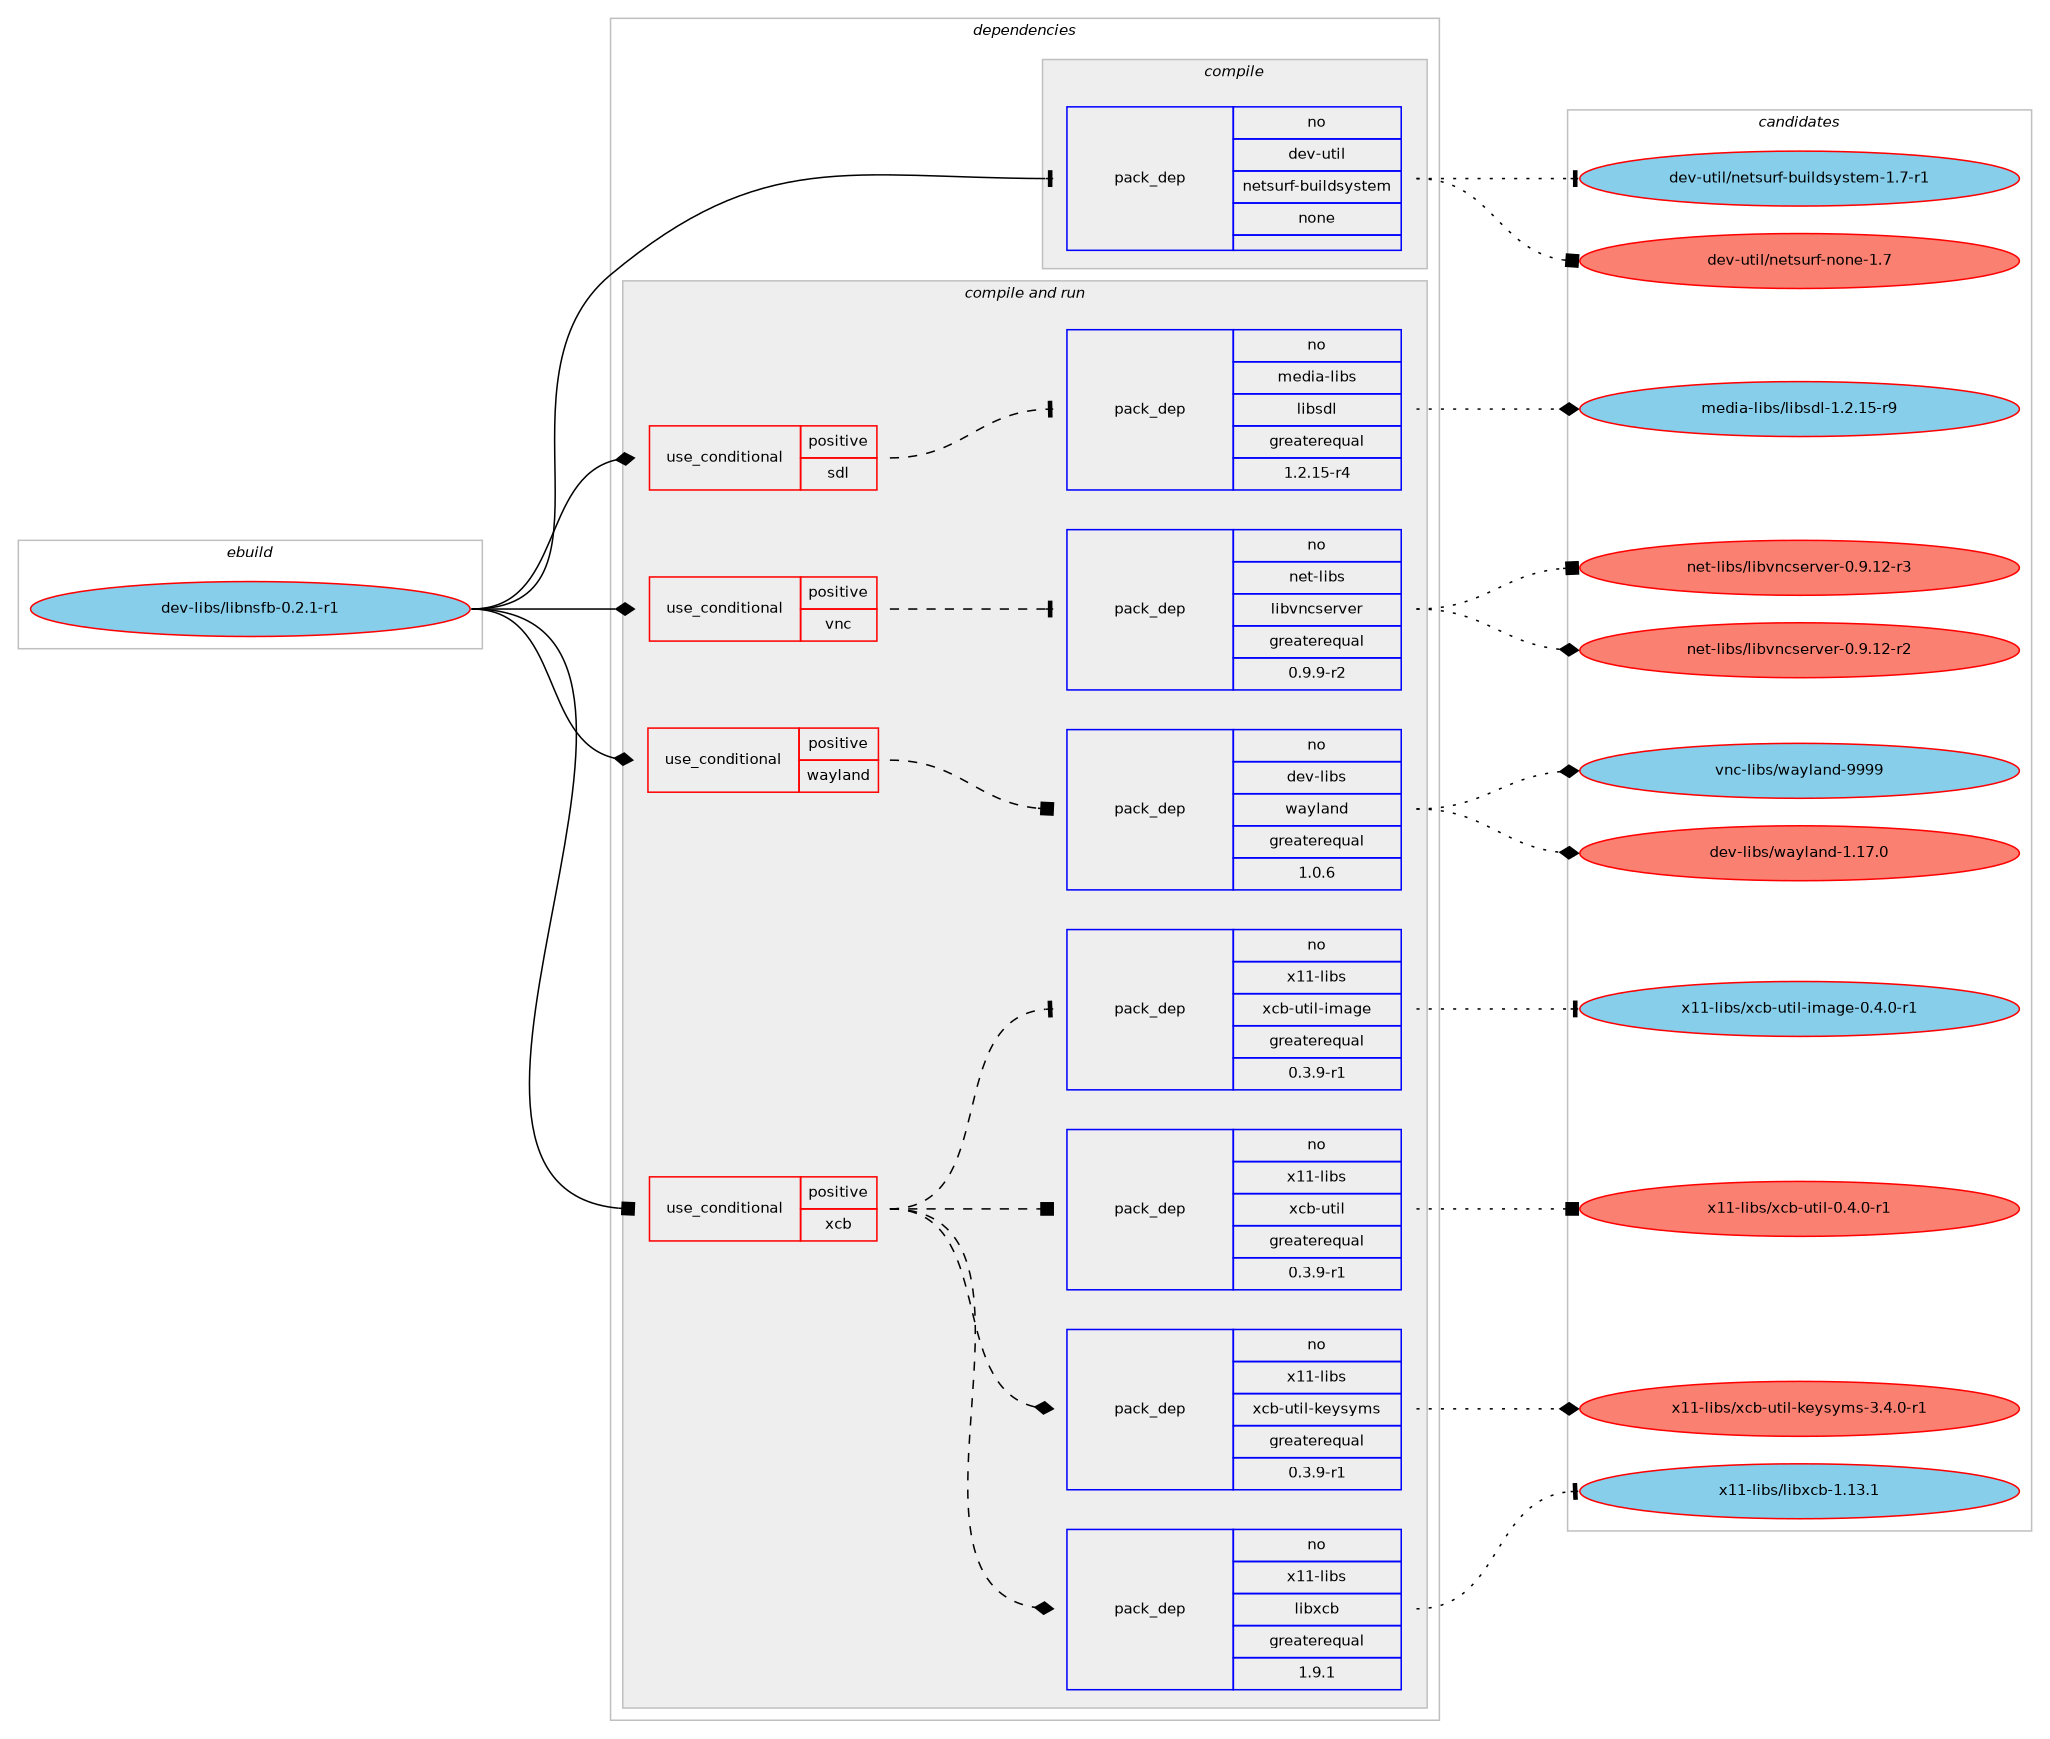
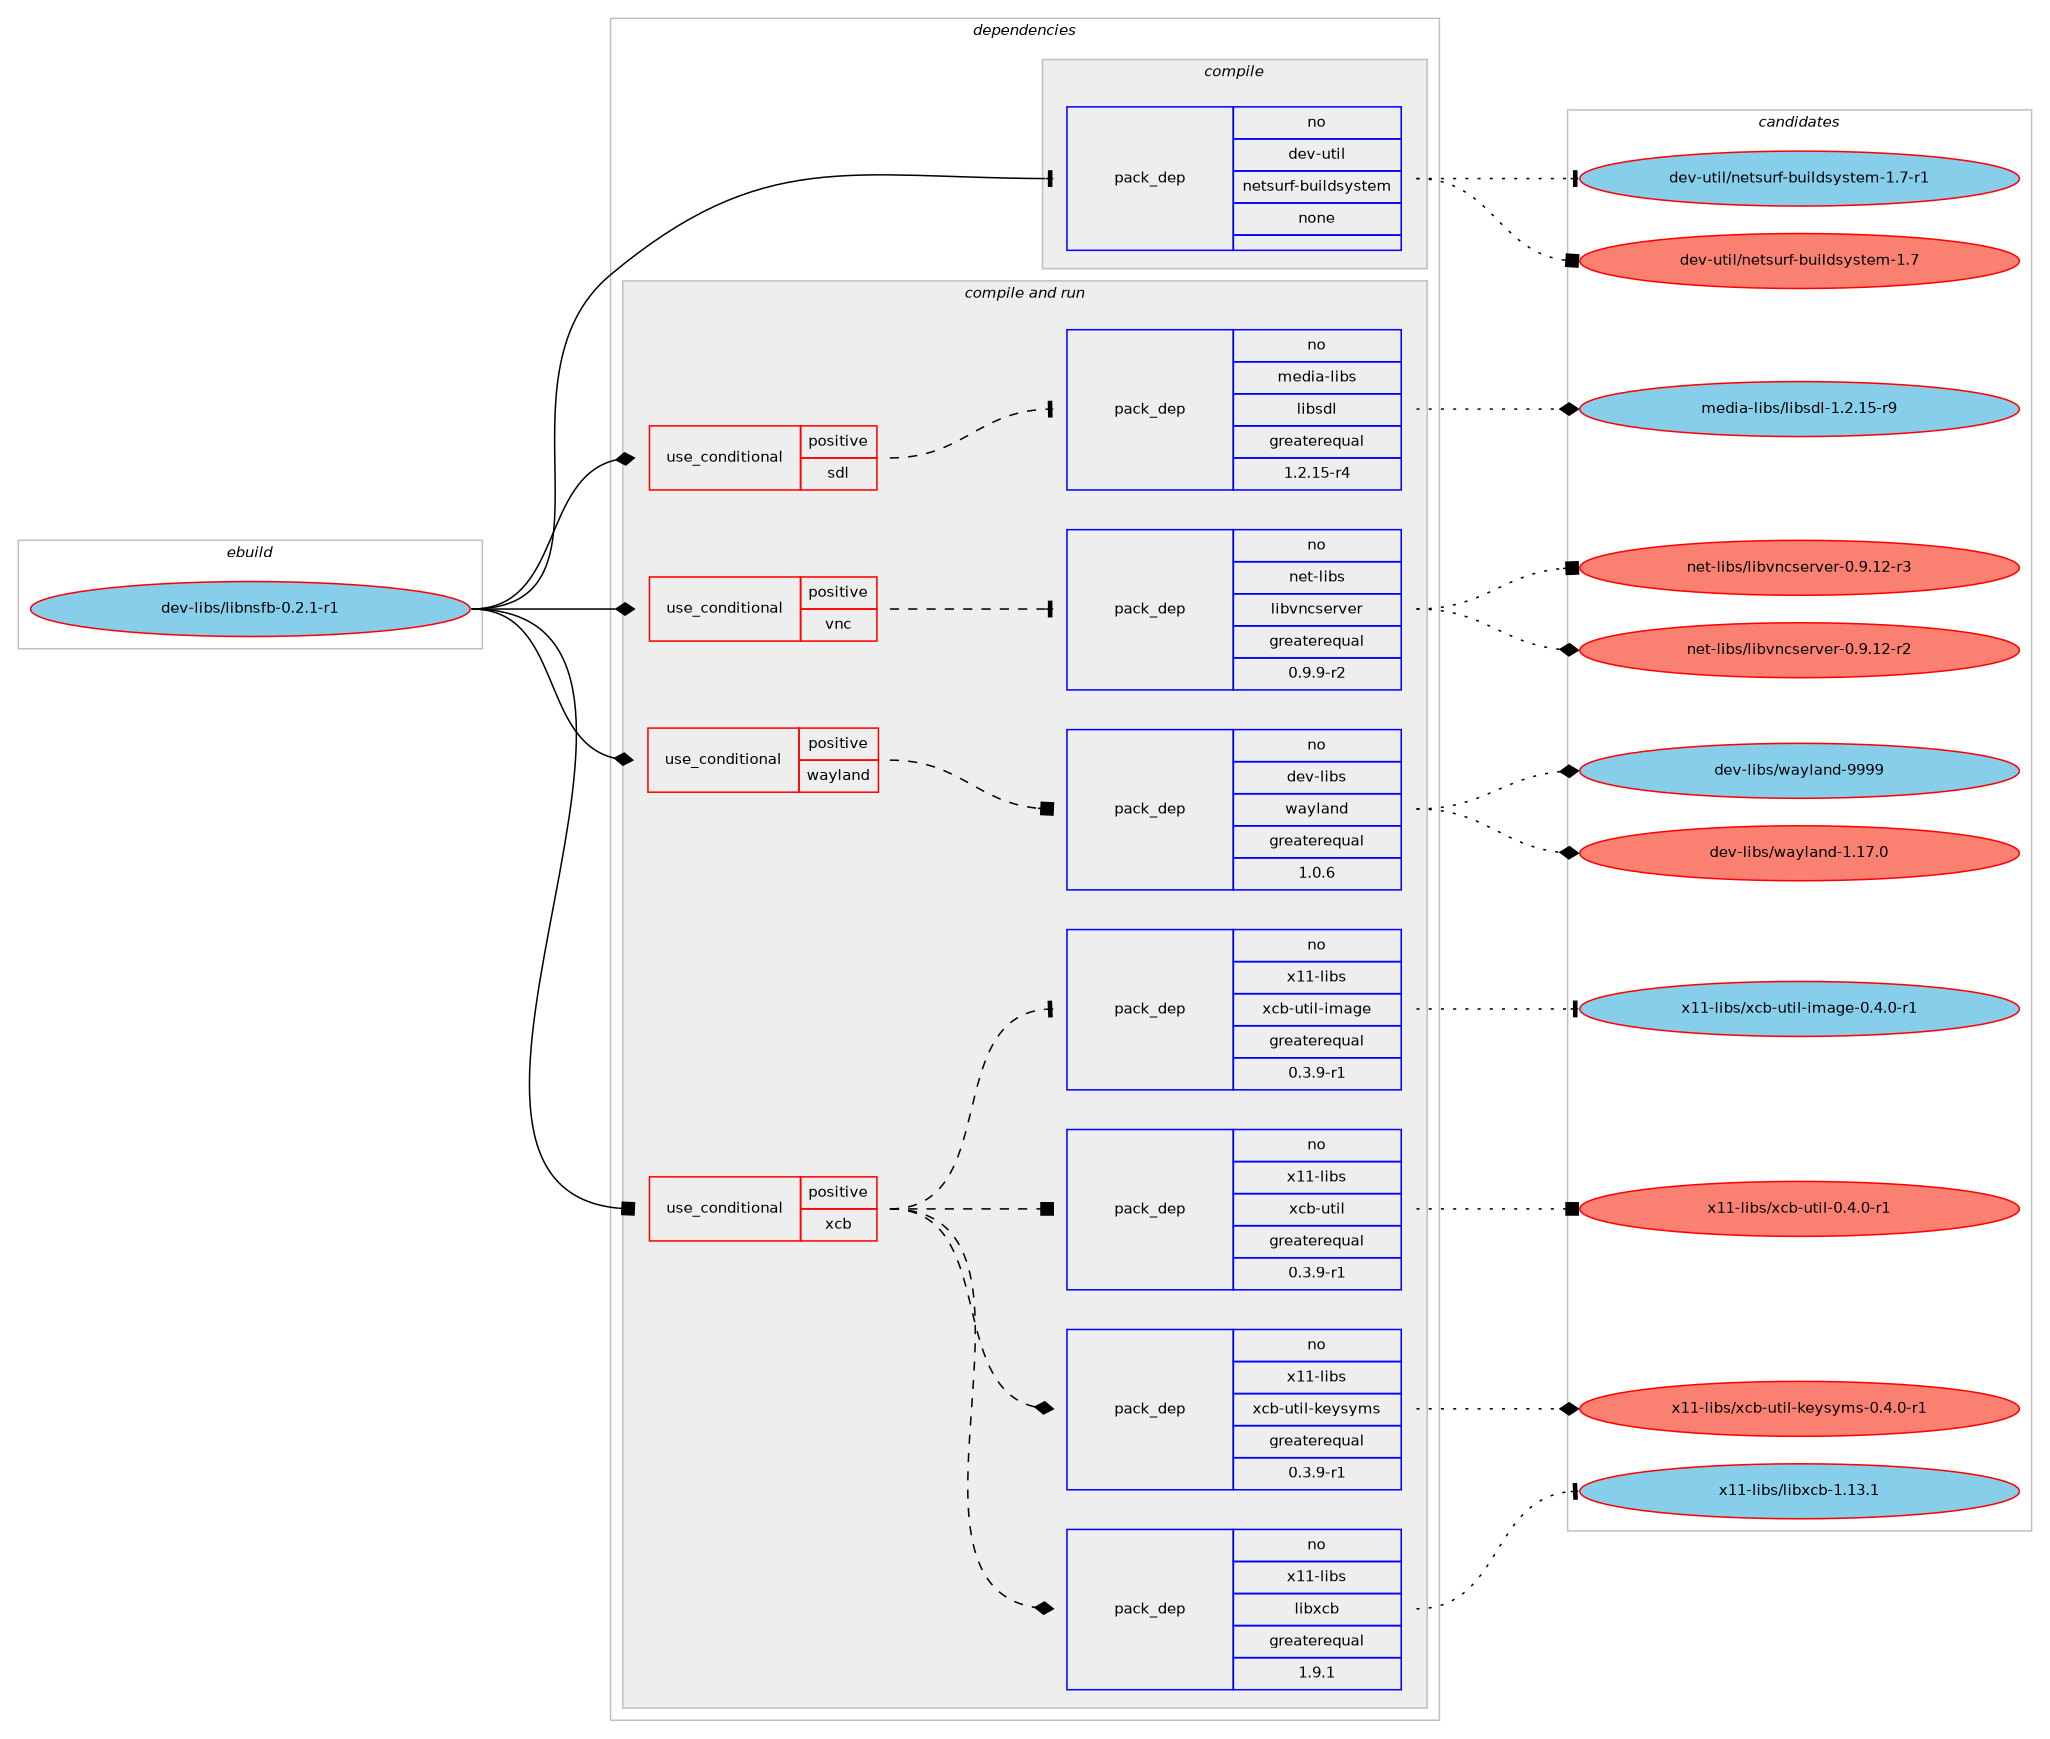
node "dev-util/netsurf-none-1.7": label "dev-util/netsurf-none-1.7" -> "dev-util/netsurf-buildsystem-1.7"
node "vnc-libs/wayland-9999": label "vnc-libs/wayland-9999" -> "dev-libs/wayland-9999"
node "x11-libs/xcb-util-keysyms-3.4.0-r1": label "x11-libs/xcb-util-keysyms-3.4.0-r1" -> "x11-libs/xcb-util-keysyms-0.4.0-r1"
